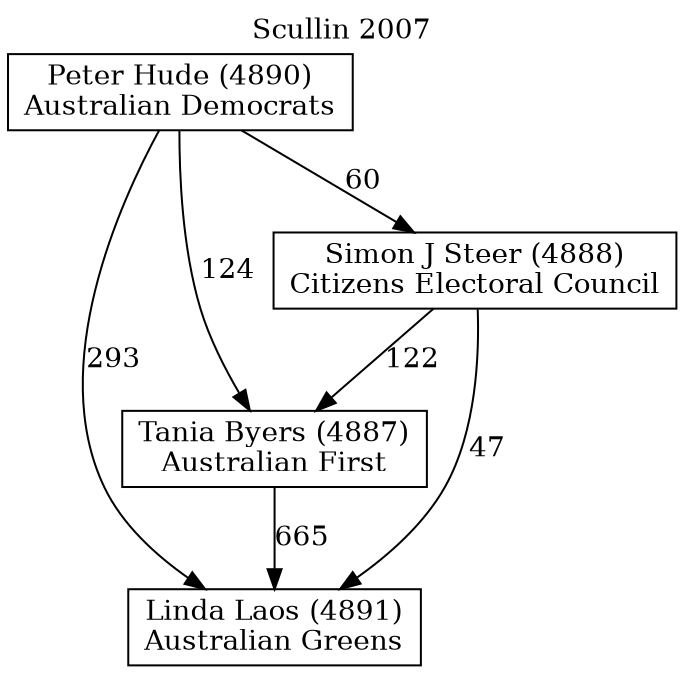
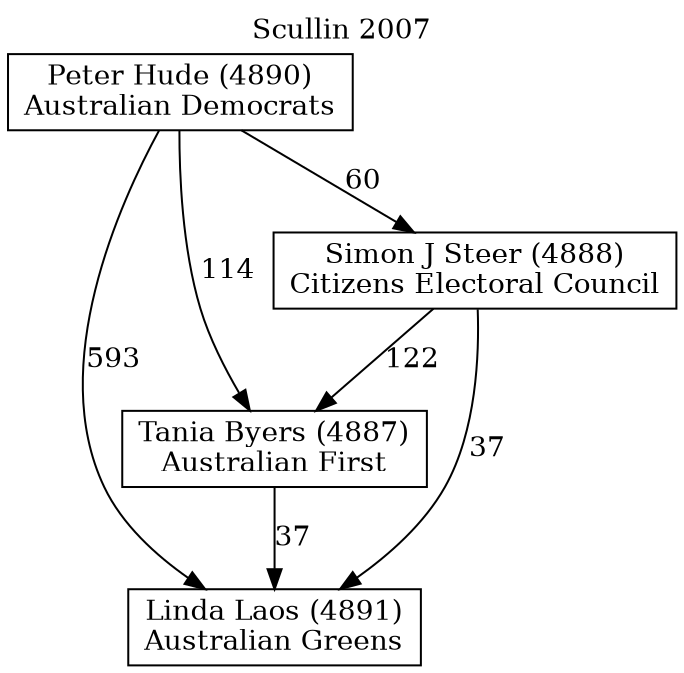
edge "Peter Hude (4890) Australian Democrats" -> "Tania Byers (4887) Australian First": label "124" -> "114"
edge "Peter Hude (4890) Australian Democrats" -> "Linda Laos (4891) Australian Greens": label "293" -> "593"
edge "Simon J Steer (4888) Citizens Electoral Council" -> "Linda Laos (4891) Australian Greens": label "47" -> "37"
edge "Tania Byers (4887) Australian First" -> "Linda Laos (4891) Australian Greens": label "665" -> "37"
